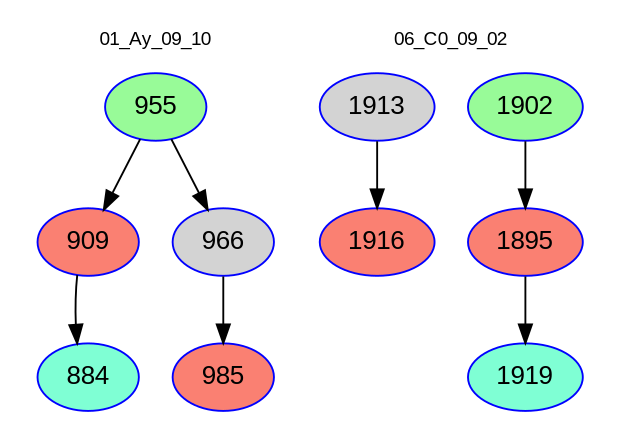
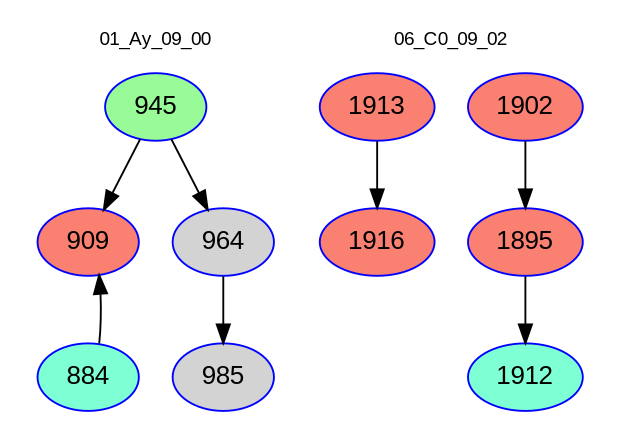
cluster "01_Ay_09_10": label "01_Ay_09_10" -> "01_Ay_09_00"
node "955": label "955" -> "945"
node "1913": fillcolor lightgrey -> salmon
node "1902": fillcolor palegreen -> salmon
node "966": label "966" -> "964"
edge "909" -> "884": reversed
node "985": fillcolor salmon -> lightgrey
node "1919": label "1919" -> "1912"
